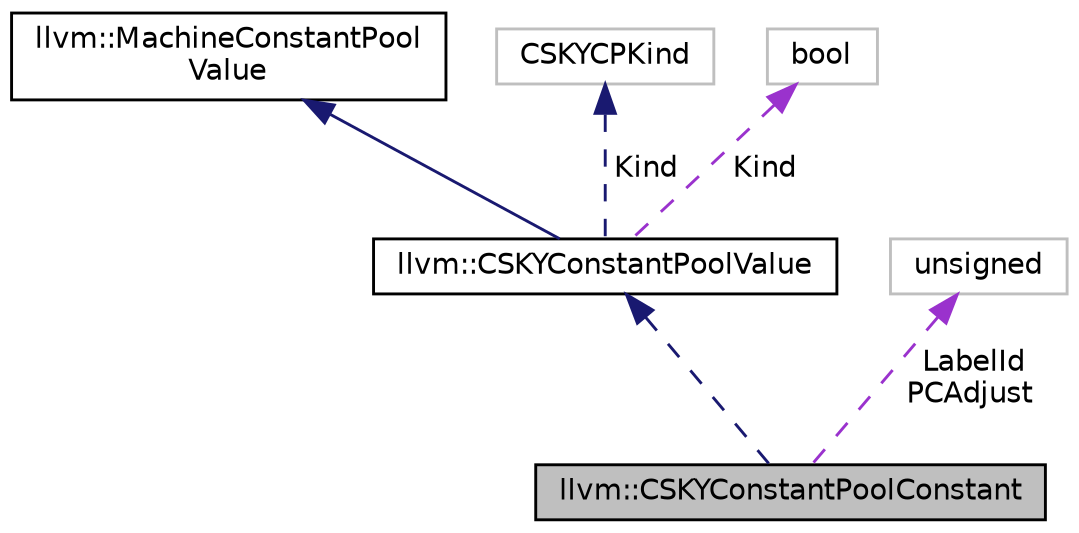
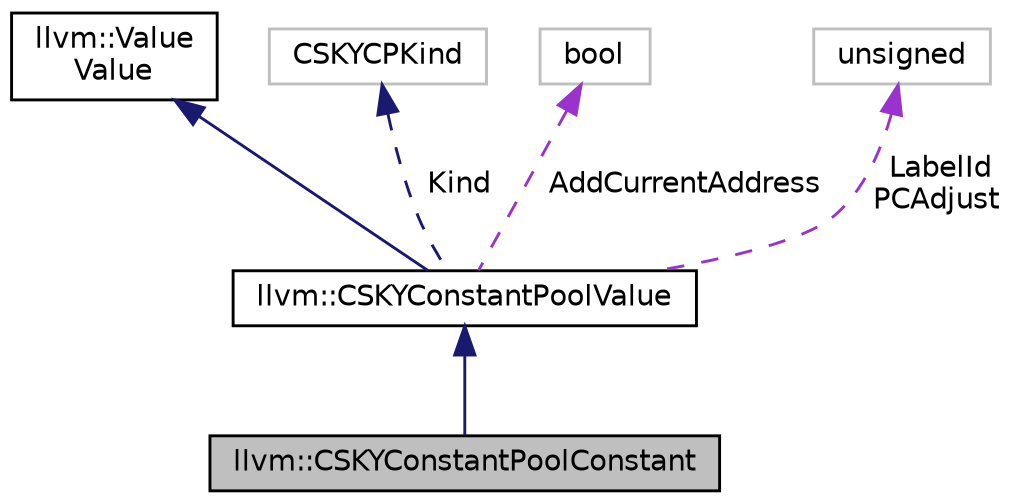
node "llvm::MachineConstantPool Value": label "llvm::MachineConstantPool Value" -> "llvm::Value Value"
edge "llvm::CSKYConstantPoolValue" -> "bool": label " Kind" -> " AddCurrentAddress"
edge "llvm::CSKYConstantPoolConstant" -> "llvm::CSKYConstantPoolValue": style dashed -> solid
edge "llvm::CSKYConstantPoolConstant" -> "unsigned": now "llvm::CSKYConstantPoolValue" -> "unsigned"
